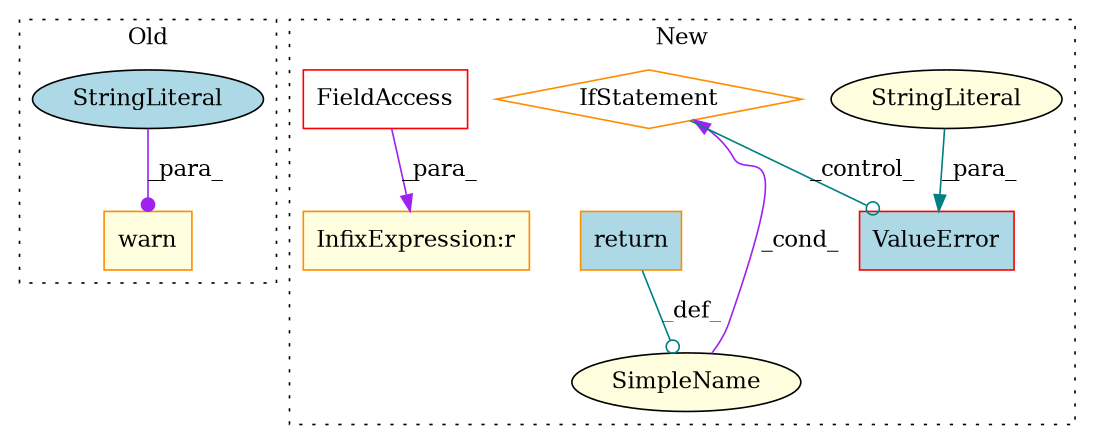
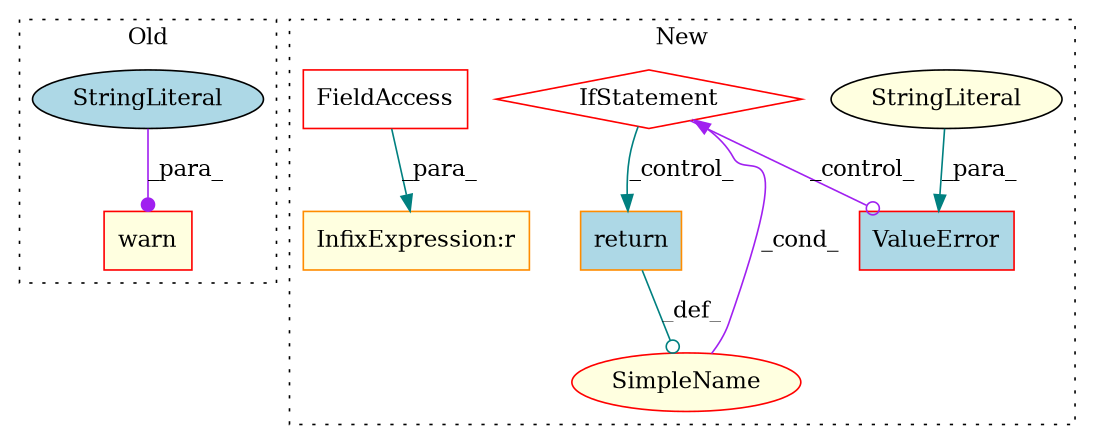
node "IfStatement": color darkorange -> red
edge "IfStatement" -> "return": added, label "_control_"
edge "FieldAccess" -> "InfixExpression:r": color purple -> teal
edge "IfStatement" -> "ValueError": color teal -> purple
node "warn": color darkorange -> red
node "SimpleName": color black -> red
